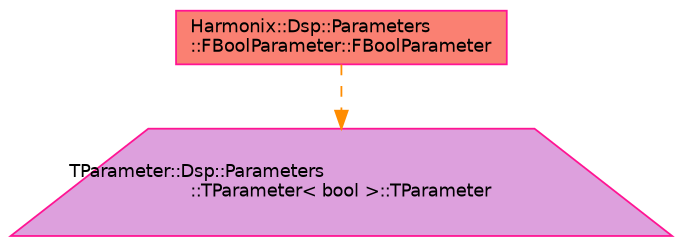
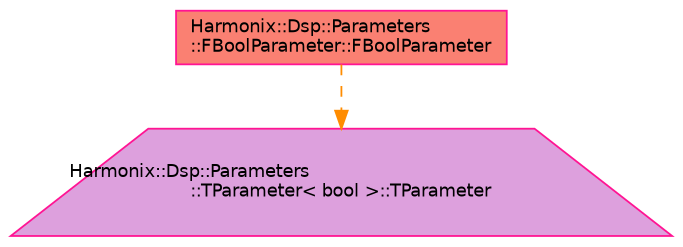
node "TParameter::Dsp::Parameters ::TParameter< bool >::TParameter": label "TParameter::Dsp::Parameters ::TParameter< bool >::TParameter" -> "Harmonix::Dsp::Parameters ::TParameter< bool >::TParameter"
